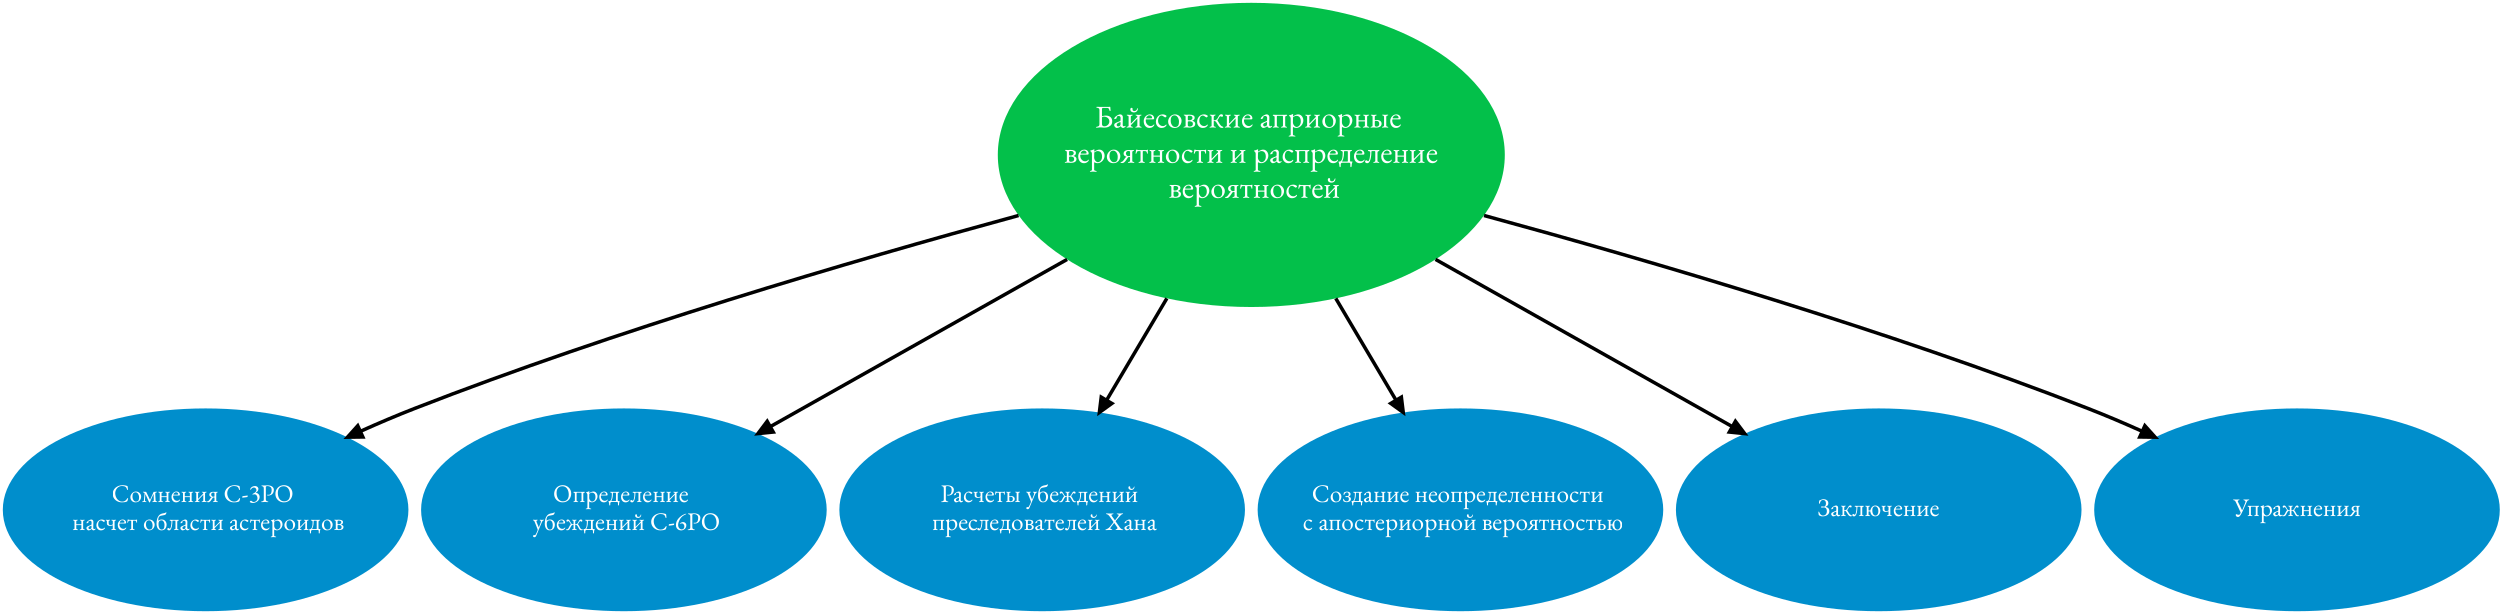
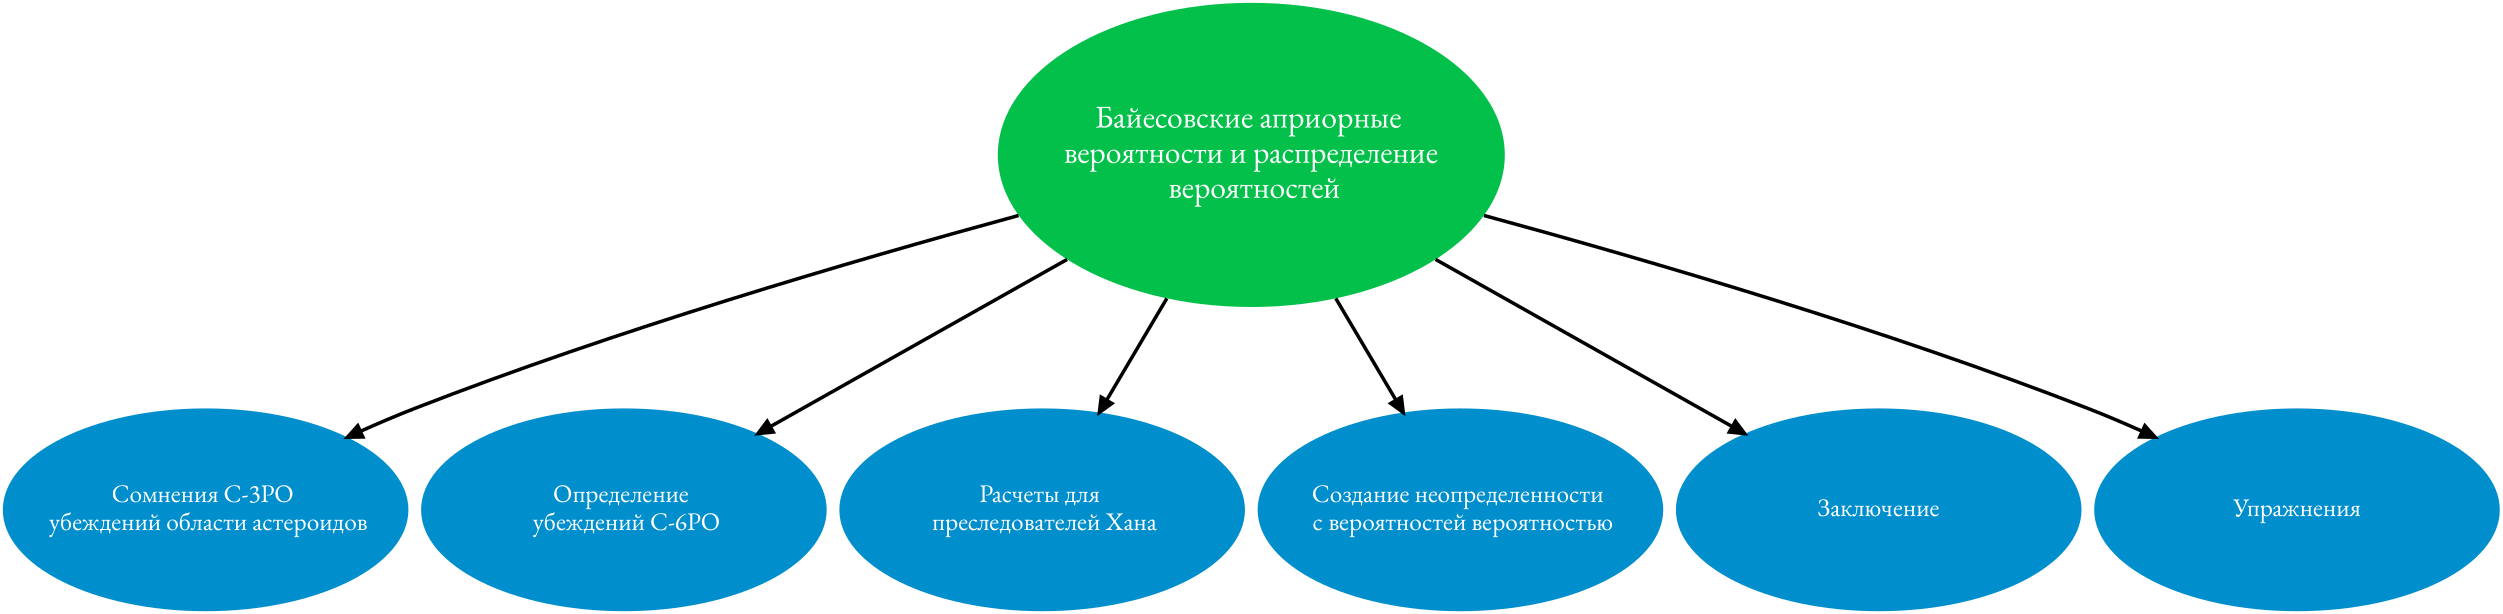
node "Сомнения C-3PO насчет области астероидов": label "Сомнения C-3PO насчет области астероидов" -> "Сомнения C-3PO убеждений области астероидов"
node "Расчеты убеждений преследователей Хана": label "Расчеты убеждений преследователей Хана" -> "Расчеты для преследователей Хана"
node "Создание неопределенности с апостериорной вероятностью": label "Создание неопределенности с апостериорной вероятностью" -> "Создание неопределенности с вероятностей вероятностью"
